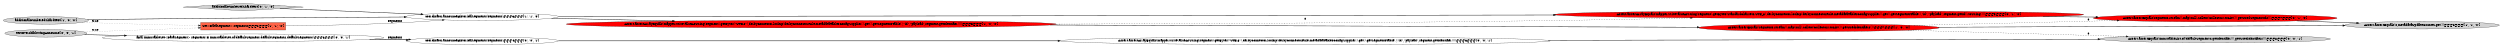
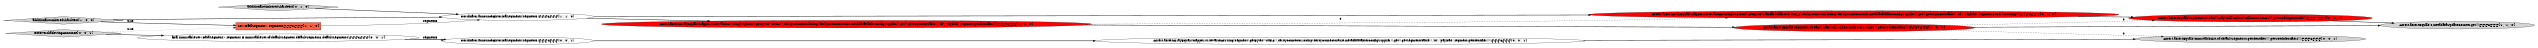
node "additionalNumberedShardTest['1', '0', '0']": shape ellipse -> diamond
edge "additionalNumberedShardTest['1', '0', '0']" -> "Set<DataSegment> segments@@@2@@@['1', '1', '0']": style dotted -> bold
node "testOvershadowingAnnounce['0', '0', '1']": shape ellipse -> diamond
